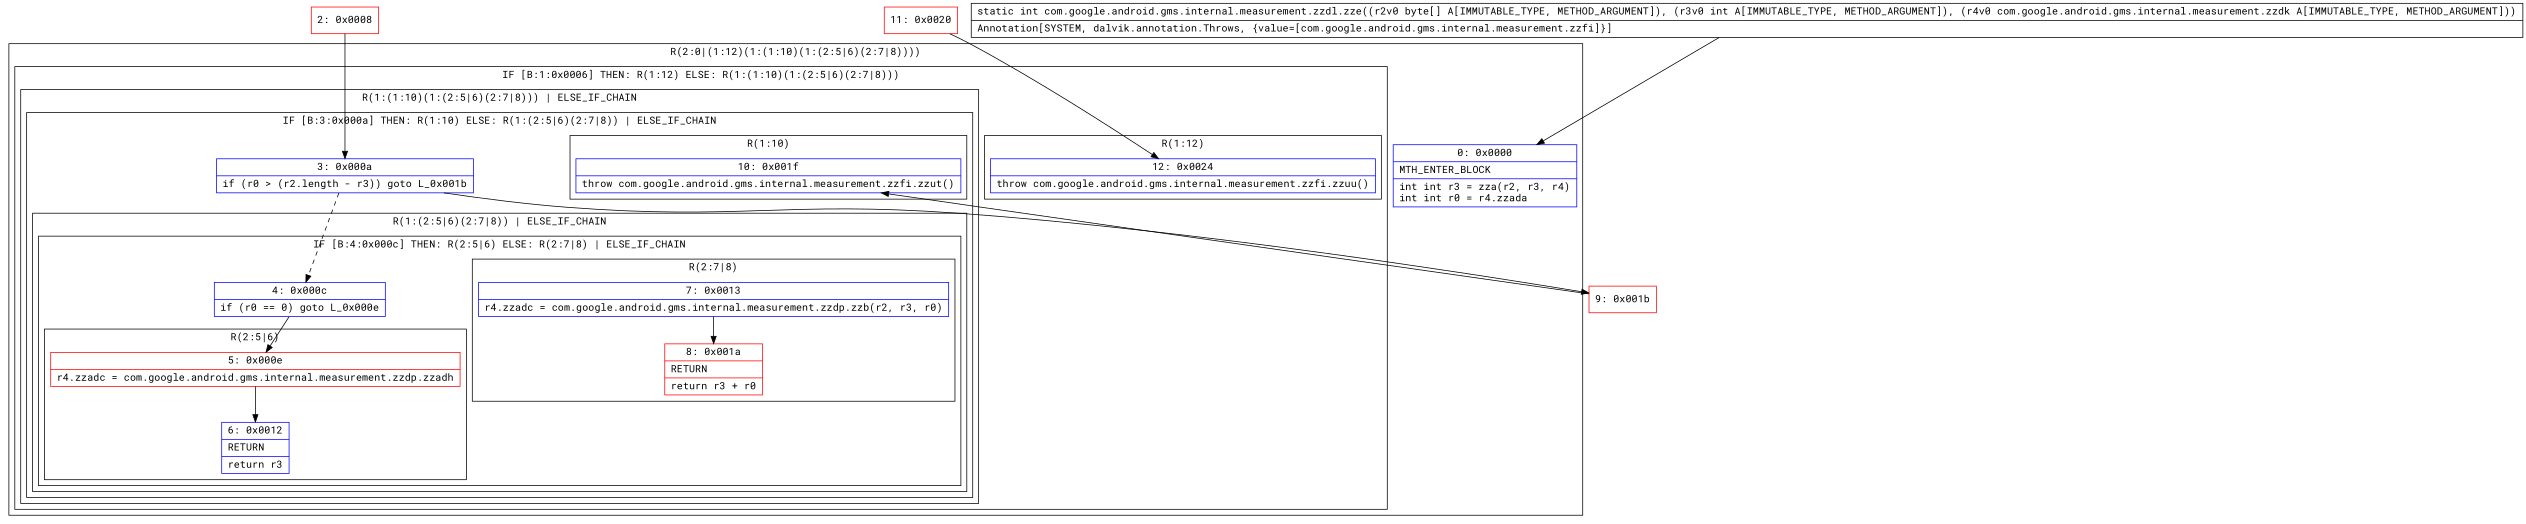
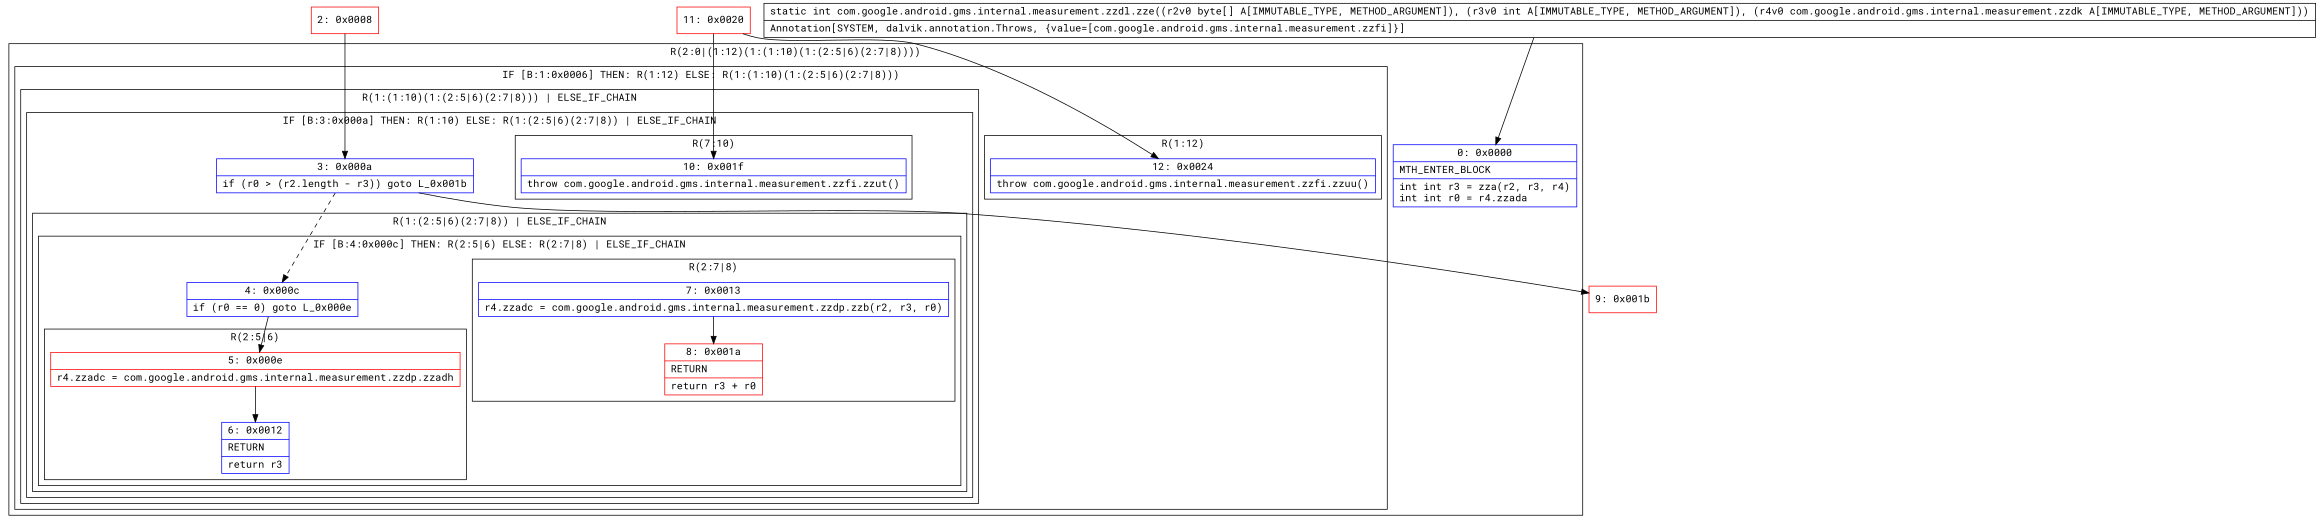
cluster "R(1:10)": label "R(1:10)" -> "R(7:10)"
edge "9: 0x001b" -> "10: 0x001f": now "11: 0x0020" -> "10: 0x001f"
